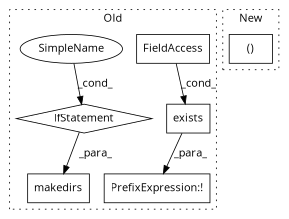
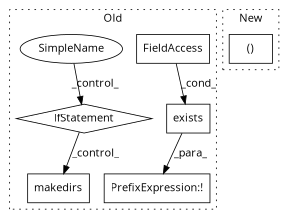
edge "SimpleName" -> "IfStatement": label "_cond_" -> "_control_"
edge "IfStatement" -> "makedirs": label "_para_" -> "_control_"
